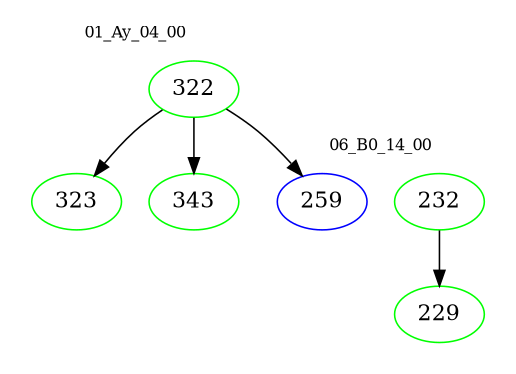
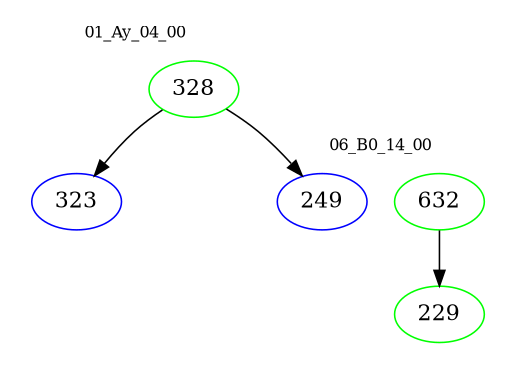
node "322": label "322" -> "328"
node "323": color green -> blue
node "343": removed
node "259": label "259" -> "249"
node "232": label "232" -> "632"
